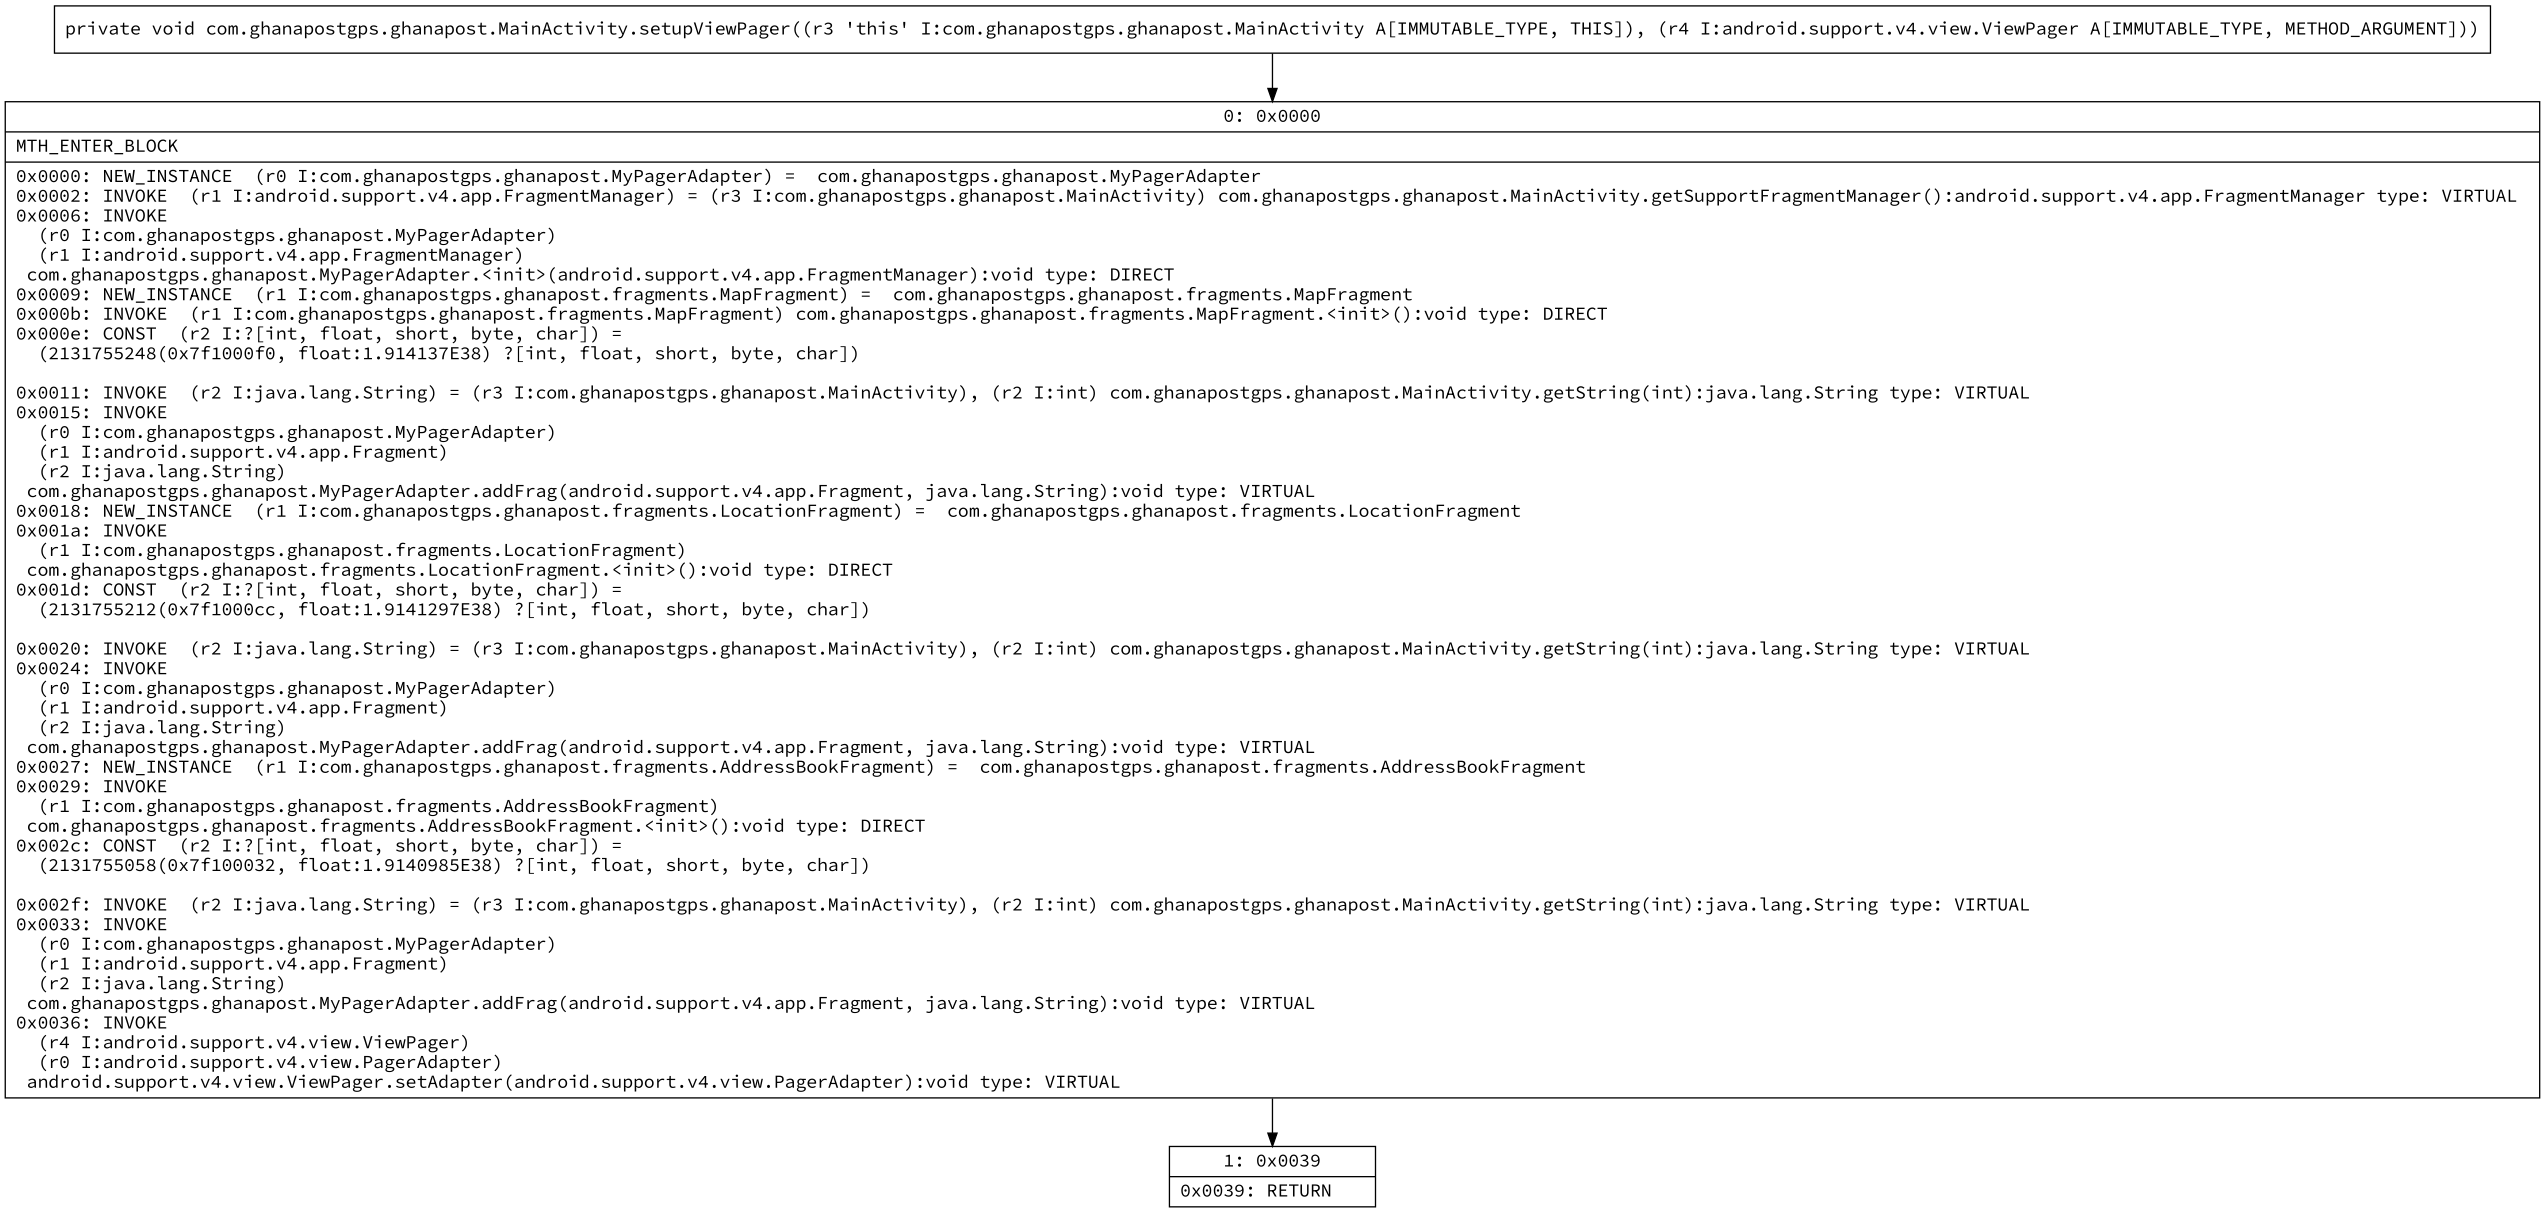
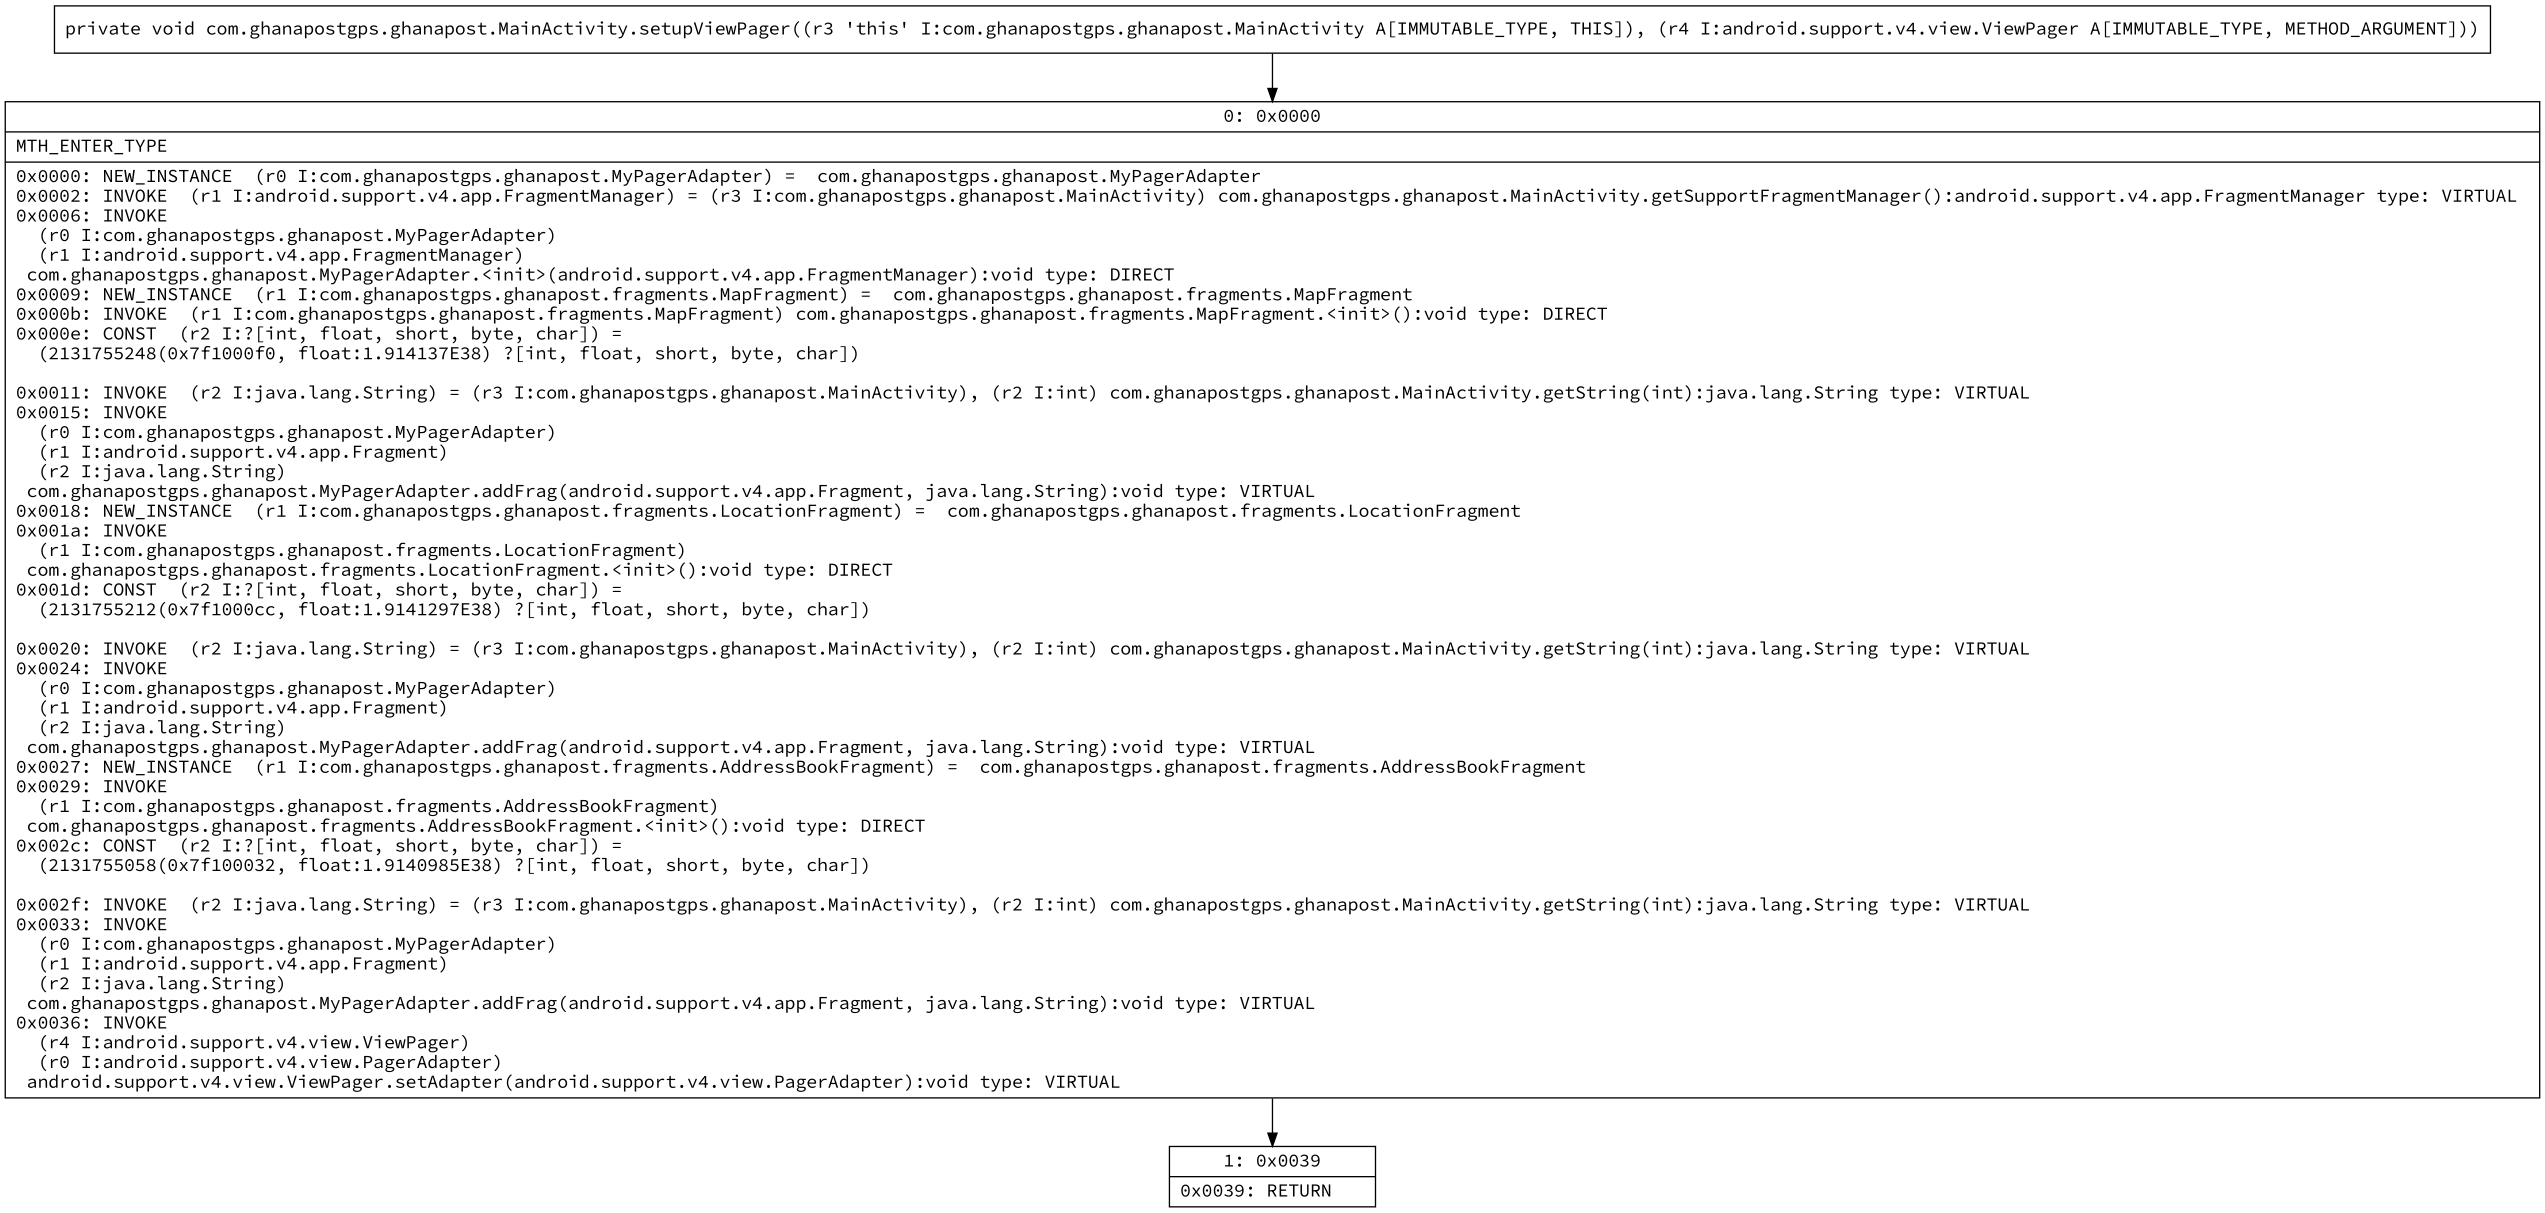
node "0: 0x0000": text "MTH_ENTER_BLOCK" -> "MTH_ENTER_TYPE"
